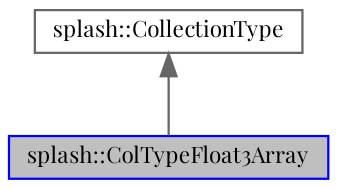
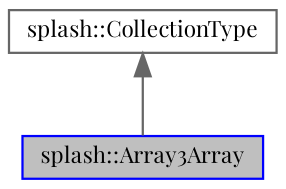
node "splash::ColTypeFloat3Array": label "splash::ColTypeFloat3Array" -> "splash::Array3Array"
